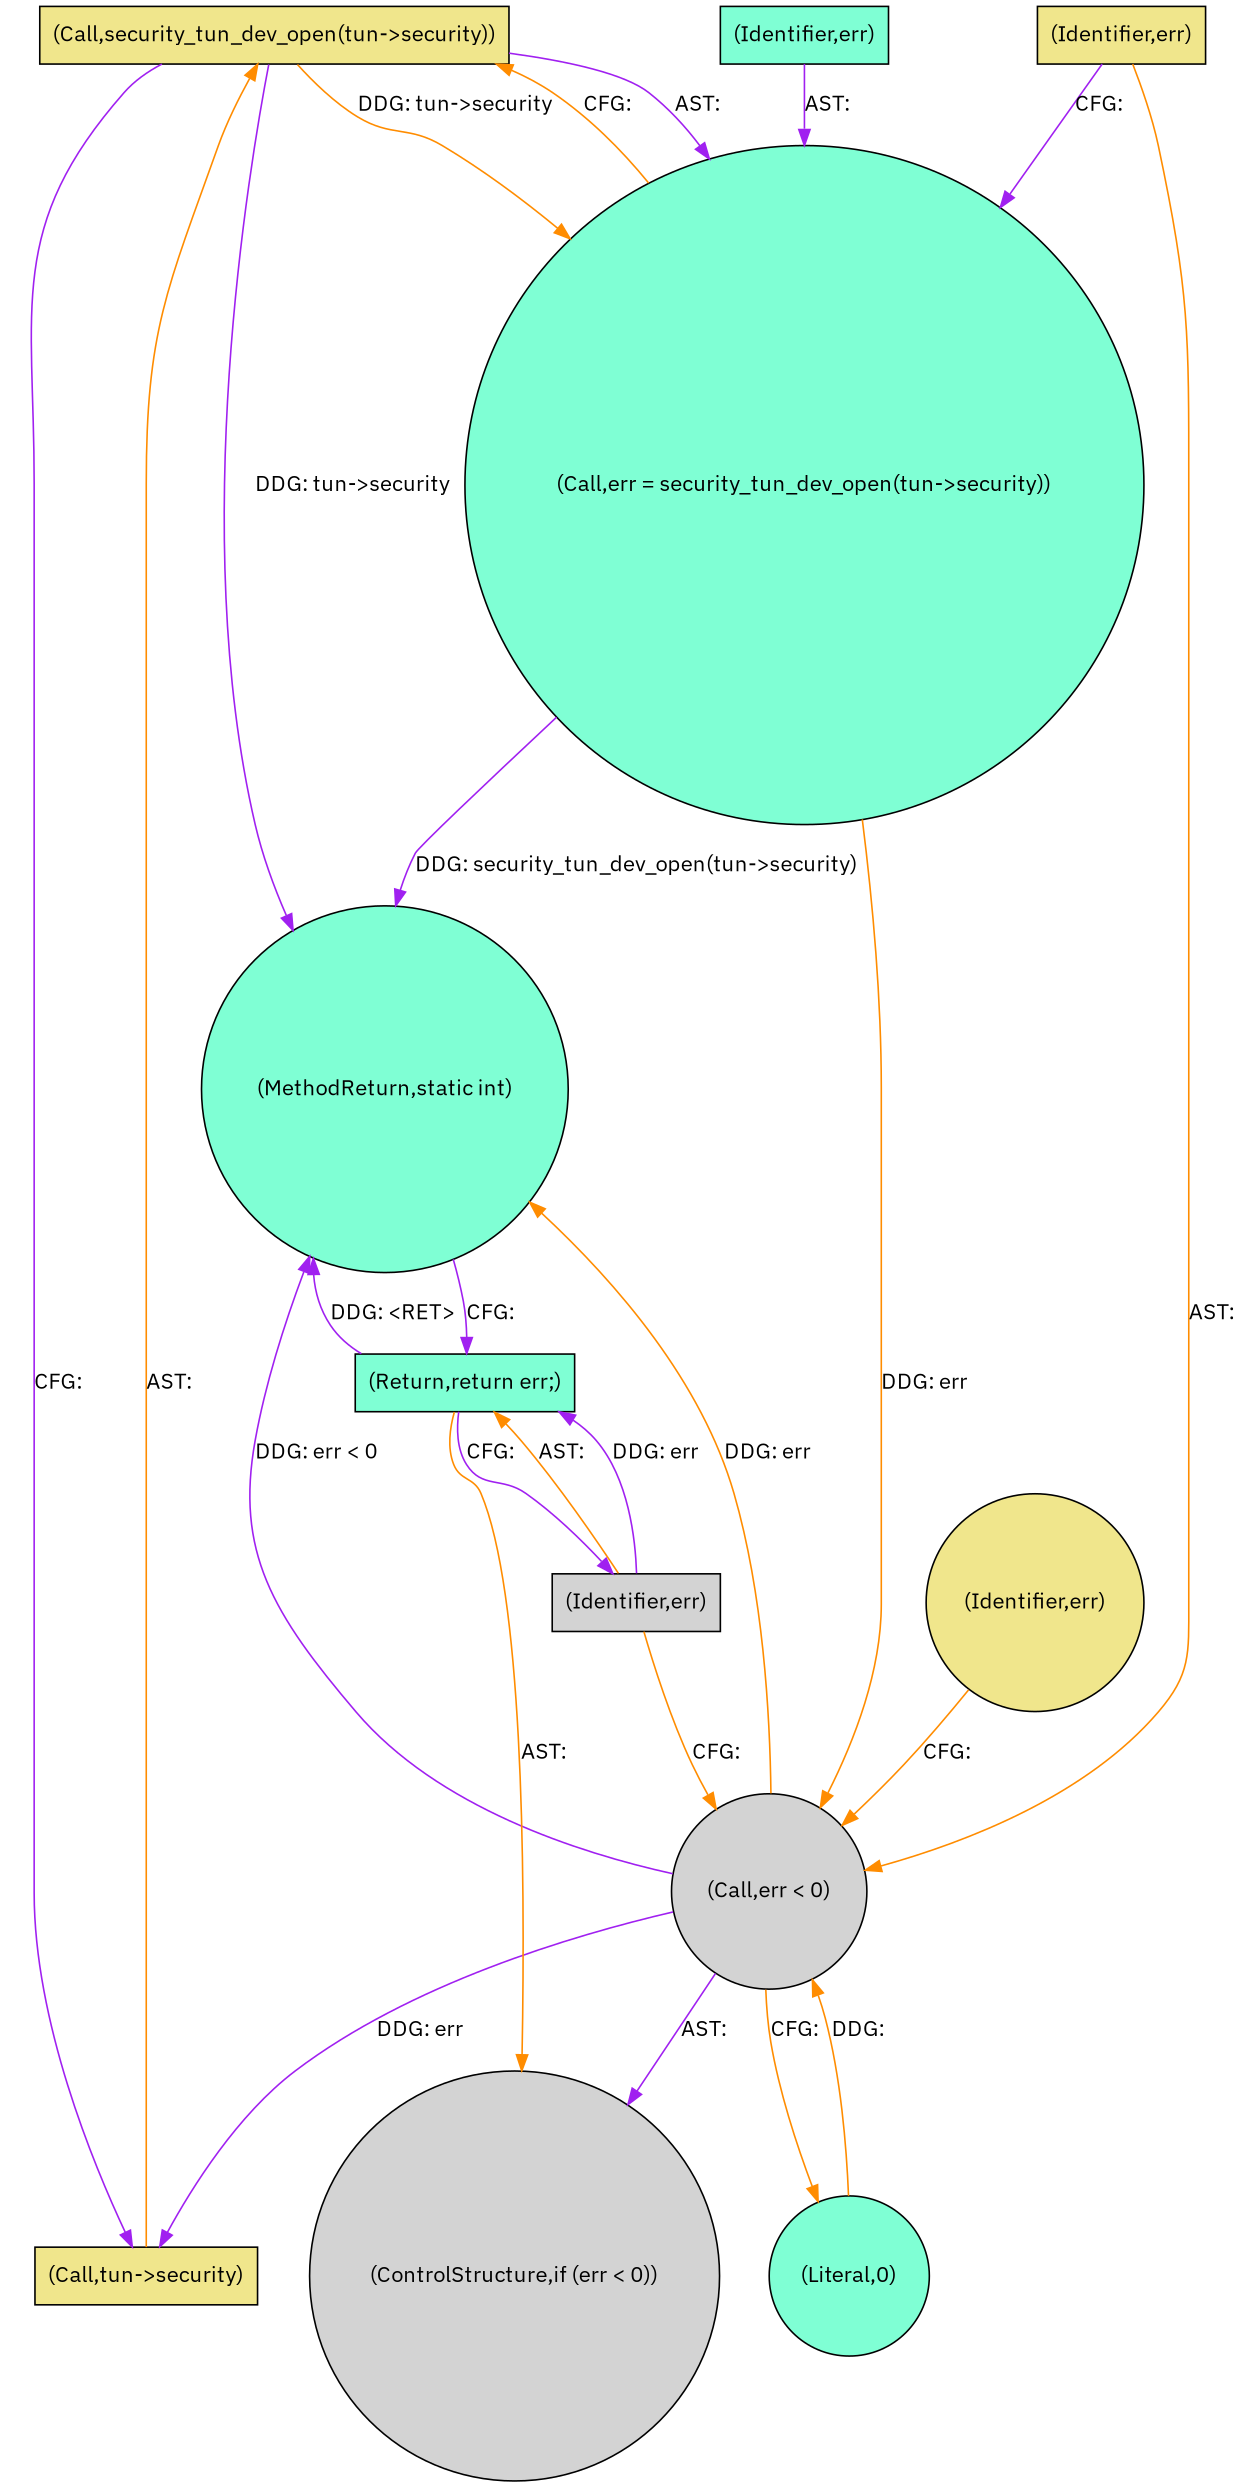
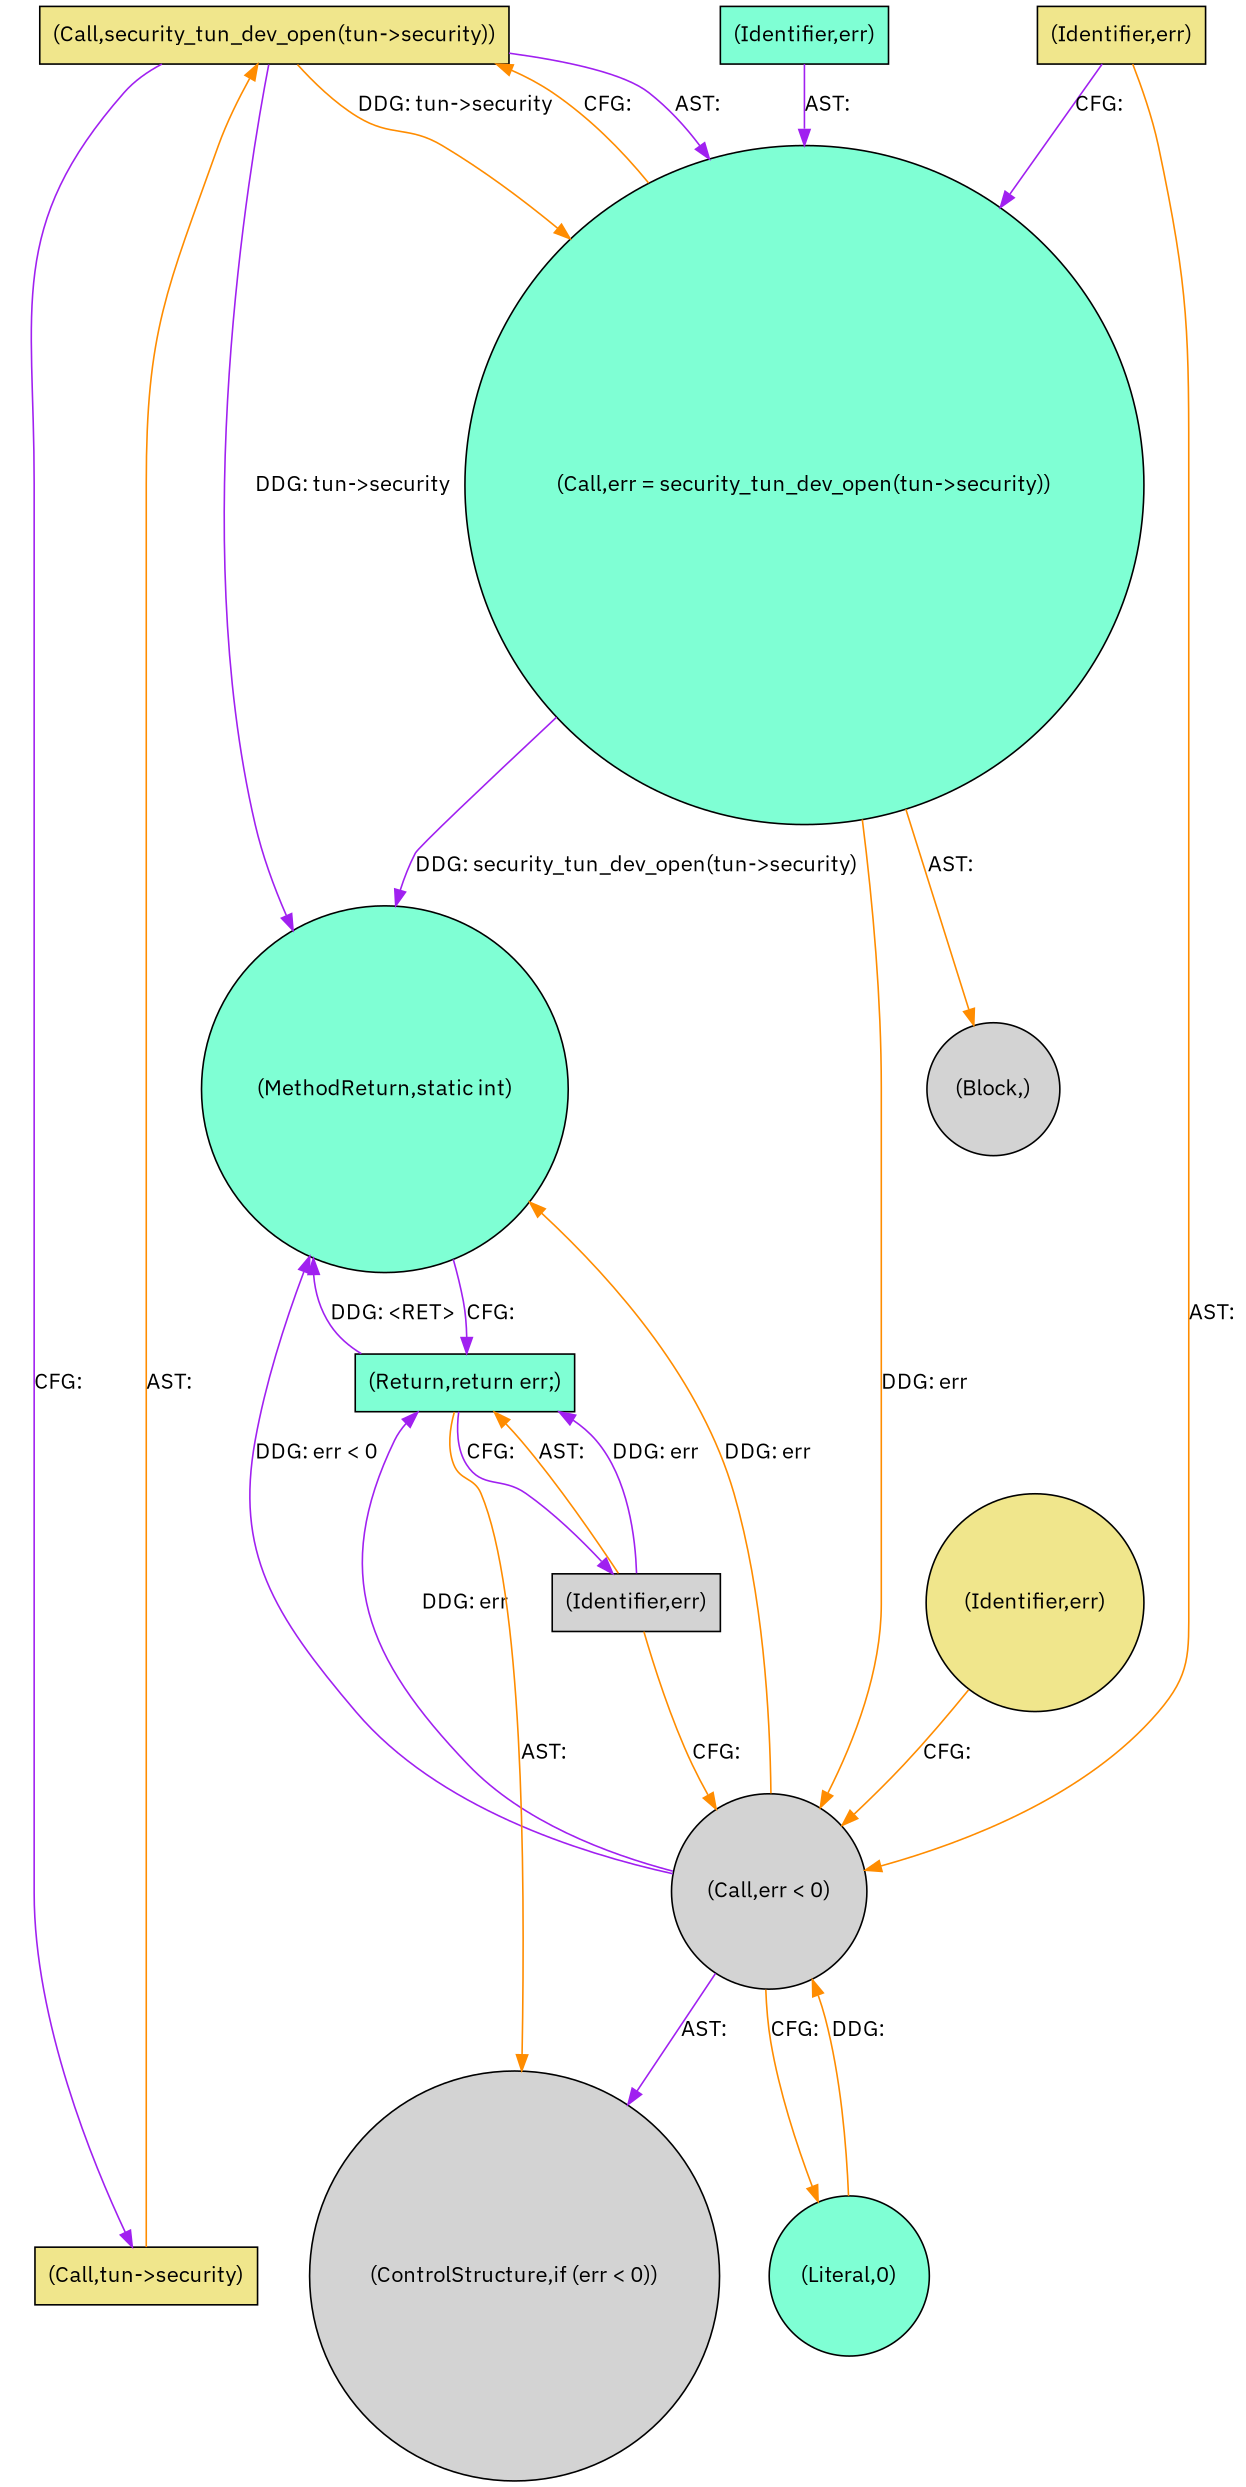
node "(Block,)": added
edge "(Call,err < 0)" -> "(Call,tun->security)": now "(Call,err < 0)" -> "(Return,return err;)"
